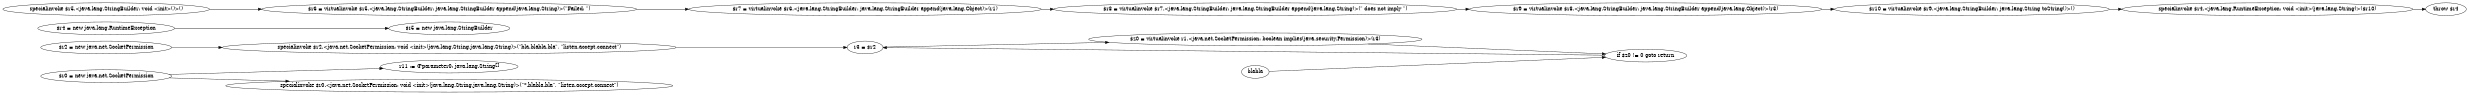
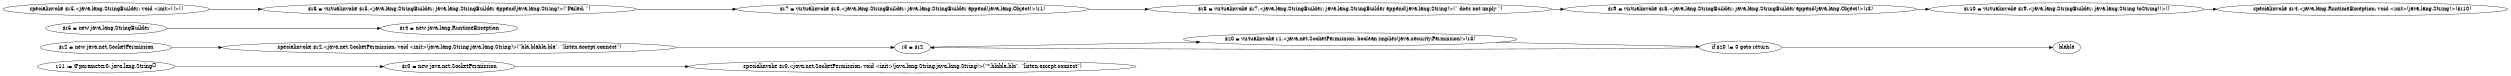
node "throw $r4": removed
edge "$r4 = new java.lang.RuntimeException" -> "$r5 = new java.lang.StringBuilder": reversed
edge "blabla" -> "if $z0 != 0 goto return": reversed
edge "$r0 = new java.net.SocketPermission" -> "r11 := @parameter0: java.lang.String[]": reversed
